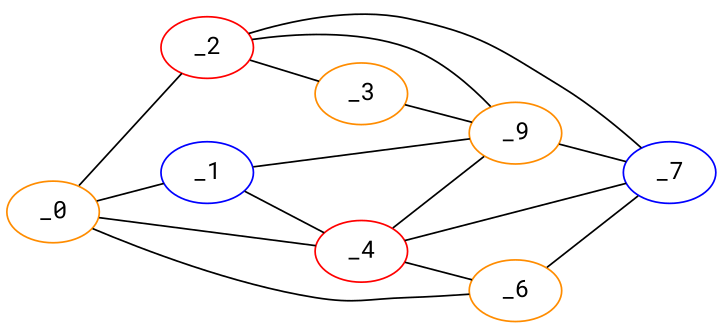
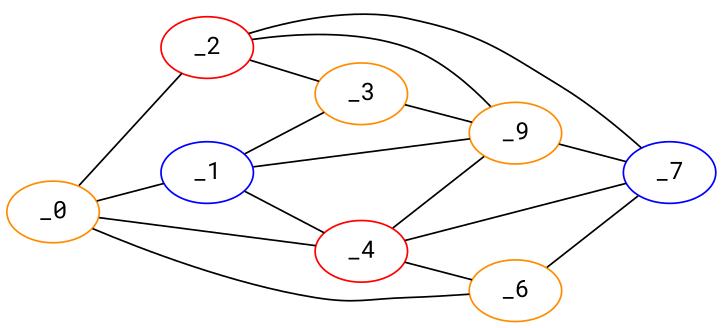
edge "_3" -- "_1": added
